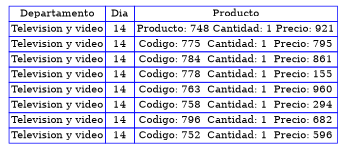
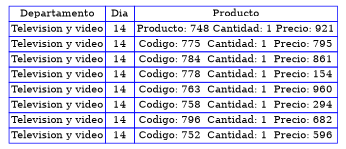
node "Departamento": text "Codigo: 778  Cantidad: 1  Precio: 155" -> "Codigo: 778  Cantidad: 1  Precio: 154"
